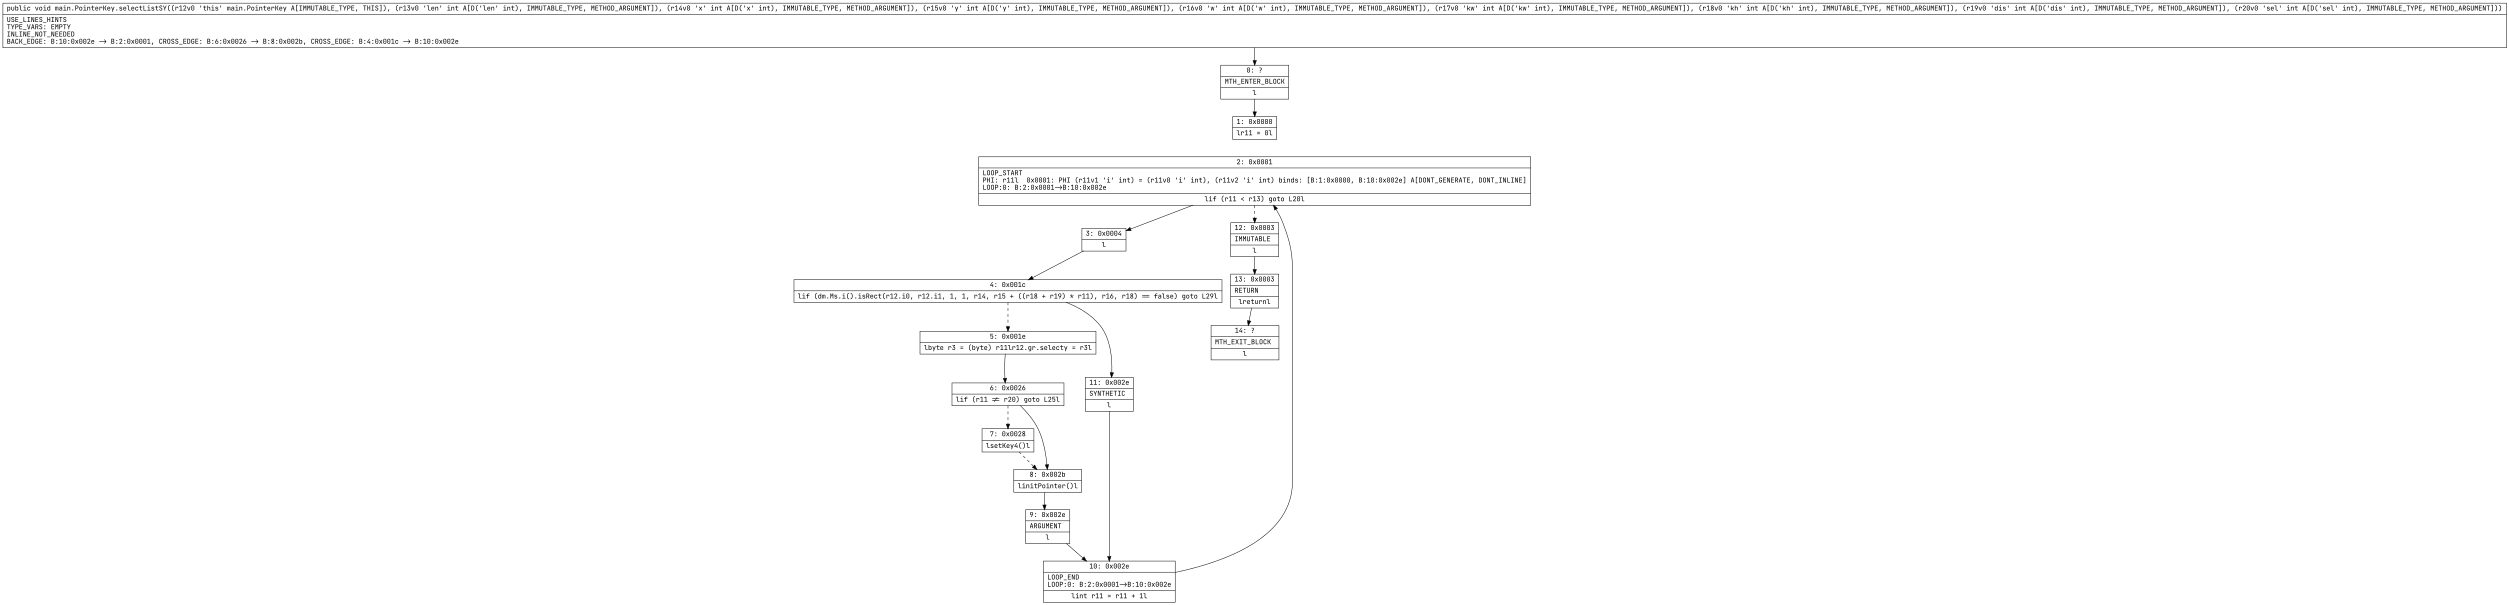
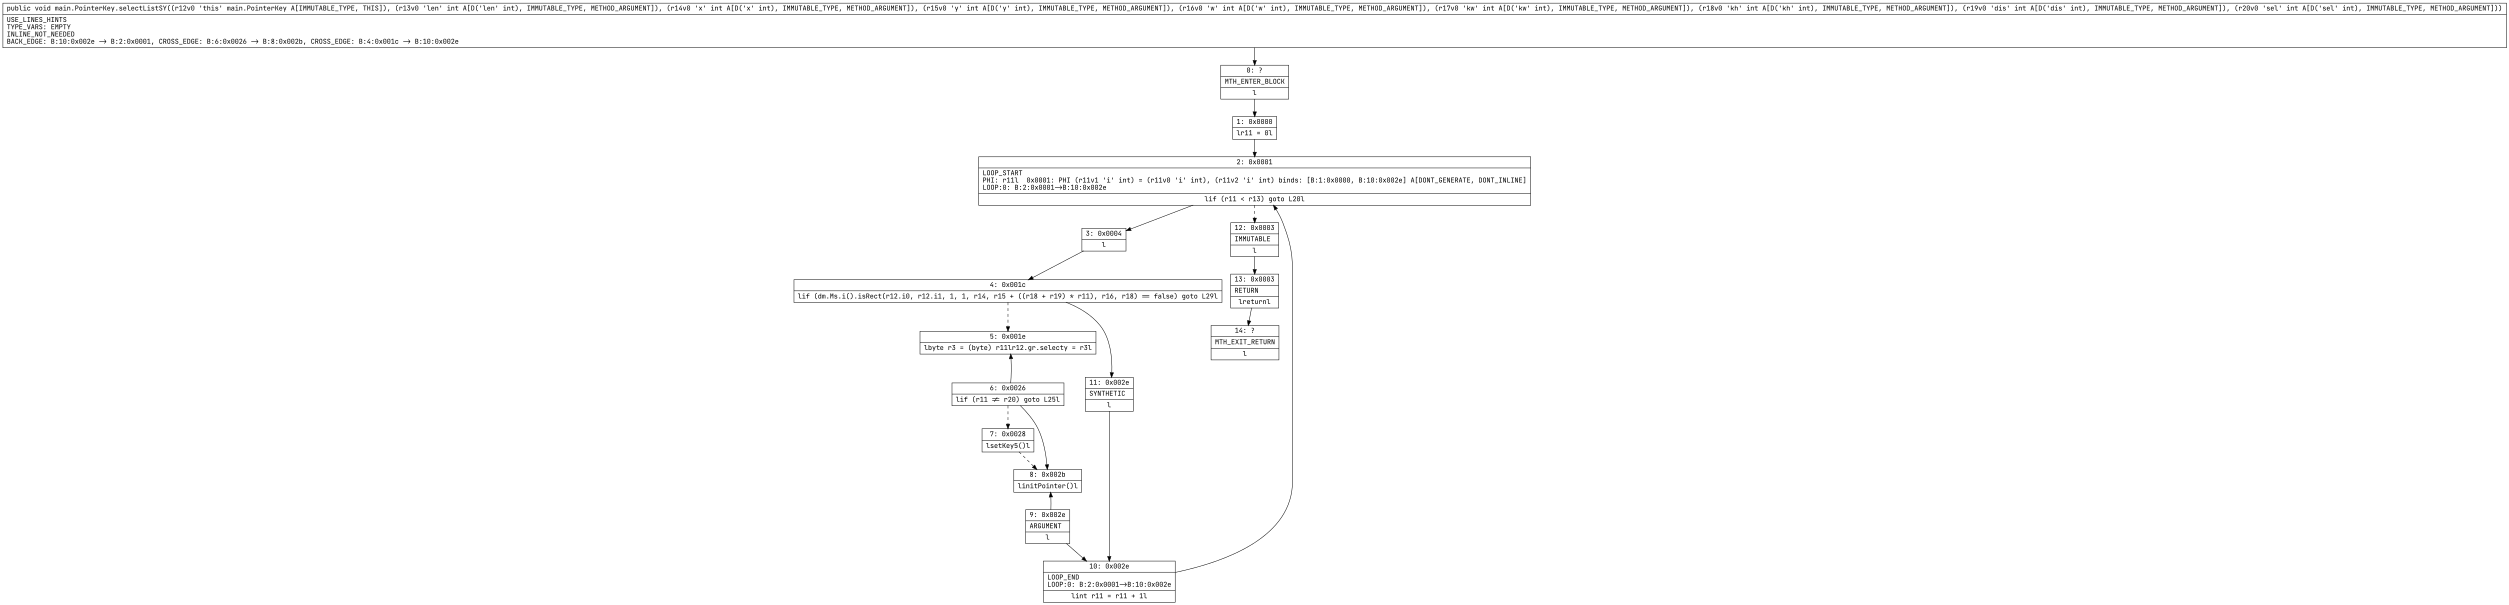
edge "1: 0x0000" -> "2: 0x0001": added
node "14: ?": text "MTH_EXIT_BLOCK" -> "MTH_EXIT_RETURN"
edge "5: 0x001e" -> "6: 0x0026": reversed
node "7: 0x0028": text "lsetKey4()l" -> "lsetKey5()l"
edge "8: 0x002b" -> "9: 0x002e": reversed
